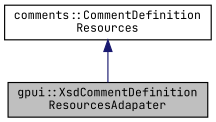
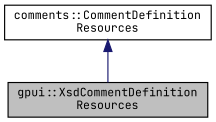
node "gpui::XsdCommentDefinition ResourcesAdapater": label "gpui::XsdCommentDefinition ResourcesAdapater" -> "gpui::XsdCommentDefinition Resources"
